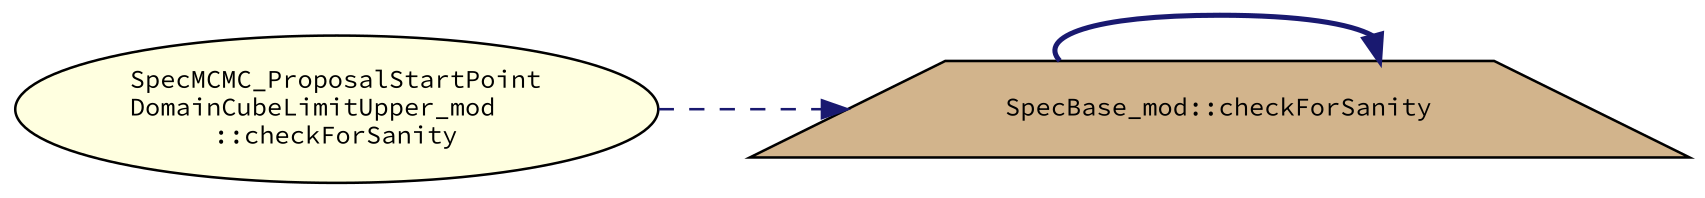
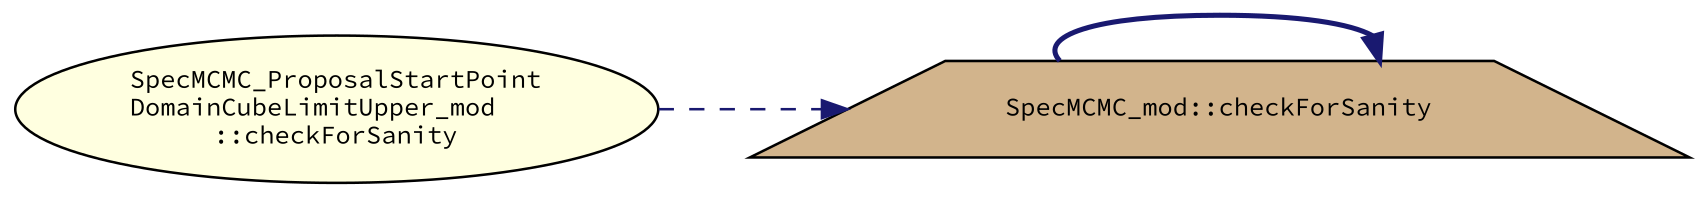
node "SpecBase_mod::checkForSanity": label "SpecBase_mod::checkForSanity" -> "SpecMCMC_mod::checkForSanity"
